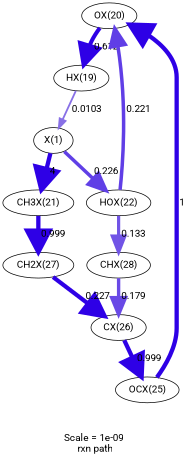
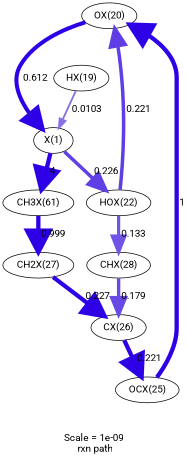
edge "OX(20)" -> "HX(19)": now "OX(20)" -> "X(1)"
node "CH3X(21)": label "CH3X(21)" -> "CH3X(61)"
edge "CX(26)" -> "OCX(25)": label " 0.999" -> " 0.221"
